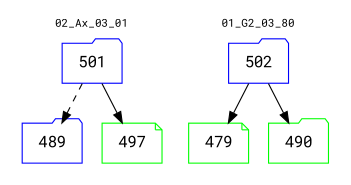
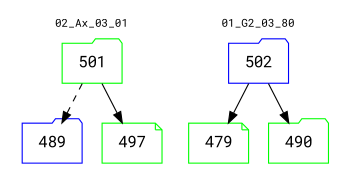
node "501": color blue -> green
